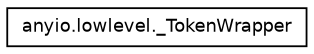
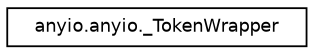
node "anyio.lowlevel._TokenWrapper": label "anyio.lowlevel._TokenWrapper" -> "anyio.anyio._TokenWrapper"
